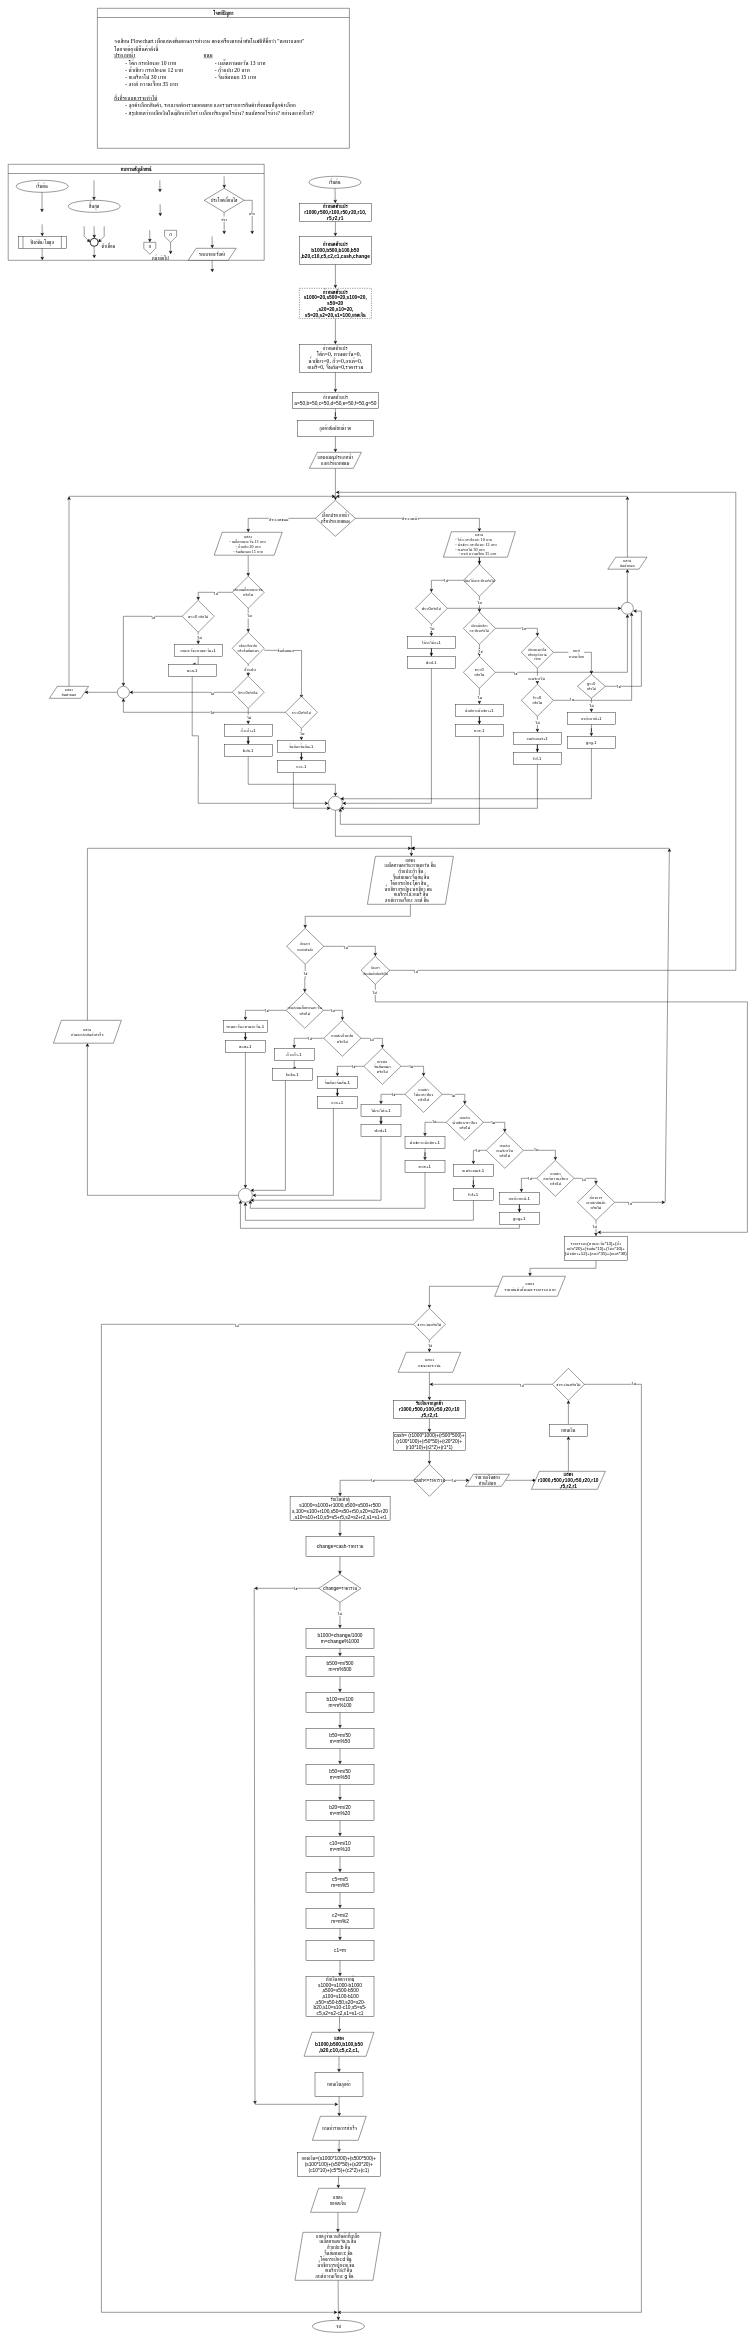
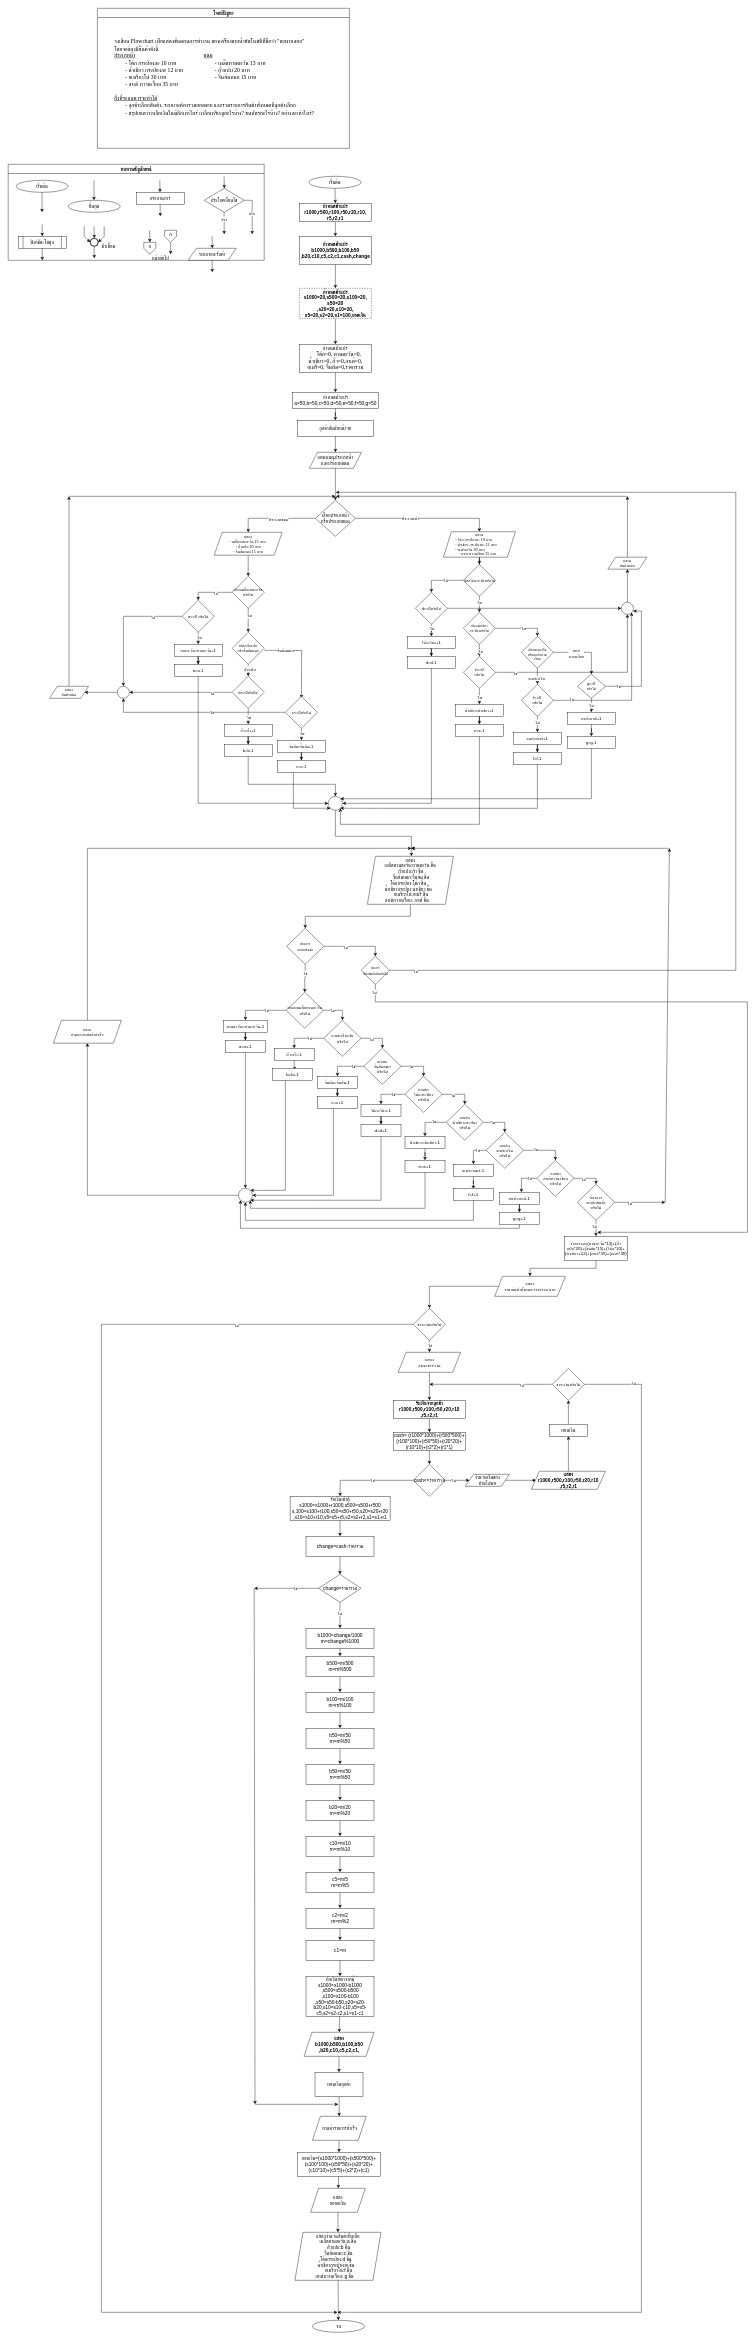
node "กระบวนการ": added
node "a=a-1": moved (192, 670) -> (198, 670)
edge "อเมริ=อเมริ-1" -> "f=f+1": arrowhead classic -> diamond
